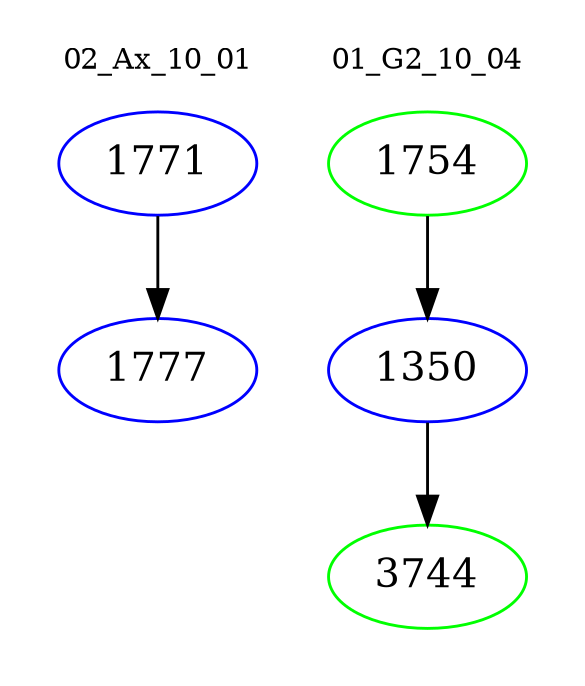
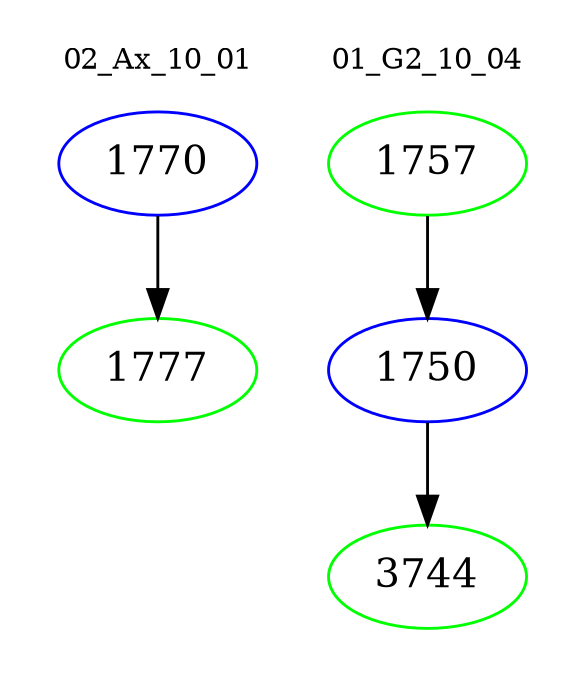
node "1771": label "1771" -> "1770"
node "1754": label "1754" -> "1757"
node "1777": color blue -> green
node "1350": label "1350" -> "1750"
